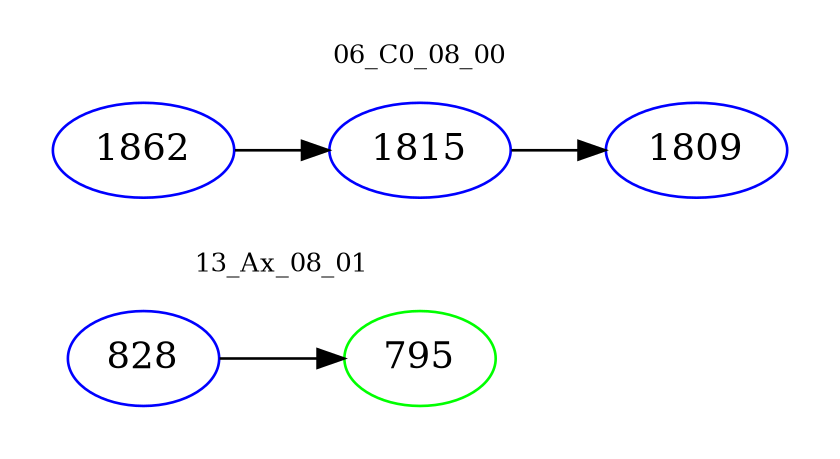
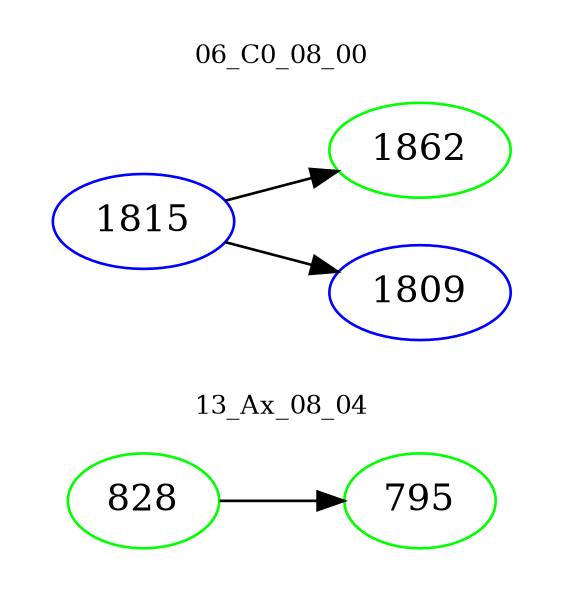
node "1862": color blue -> green
edge "1862" -> "1815": reversed
cluster "13_Ax_08_01": label "13_Ax_08_01" -> "13_Ax_08_04"
node "828": color blue -> green
